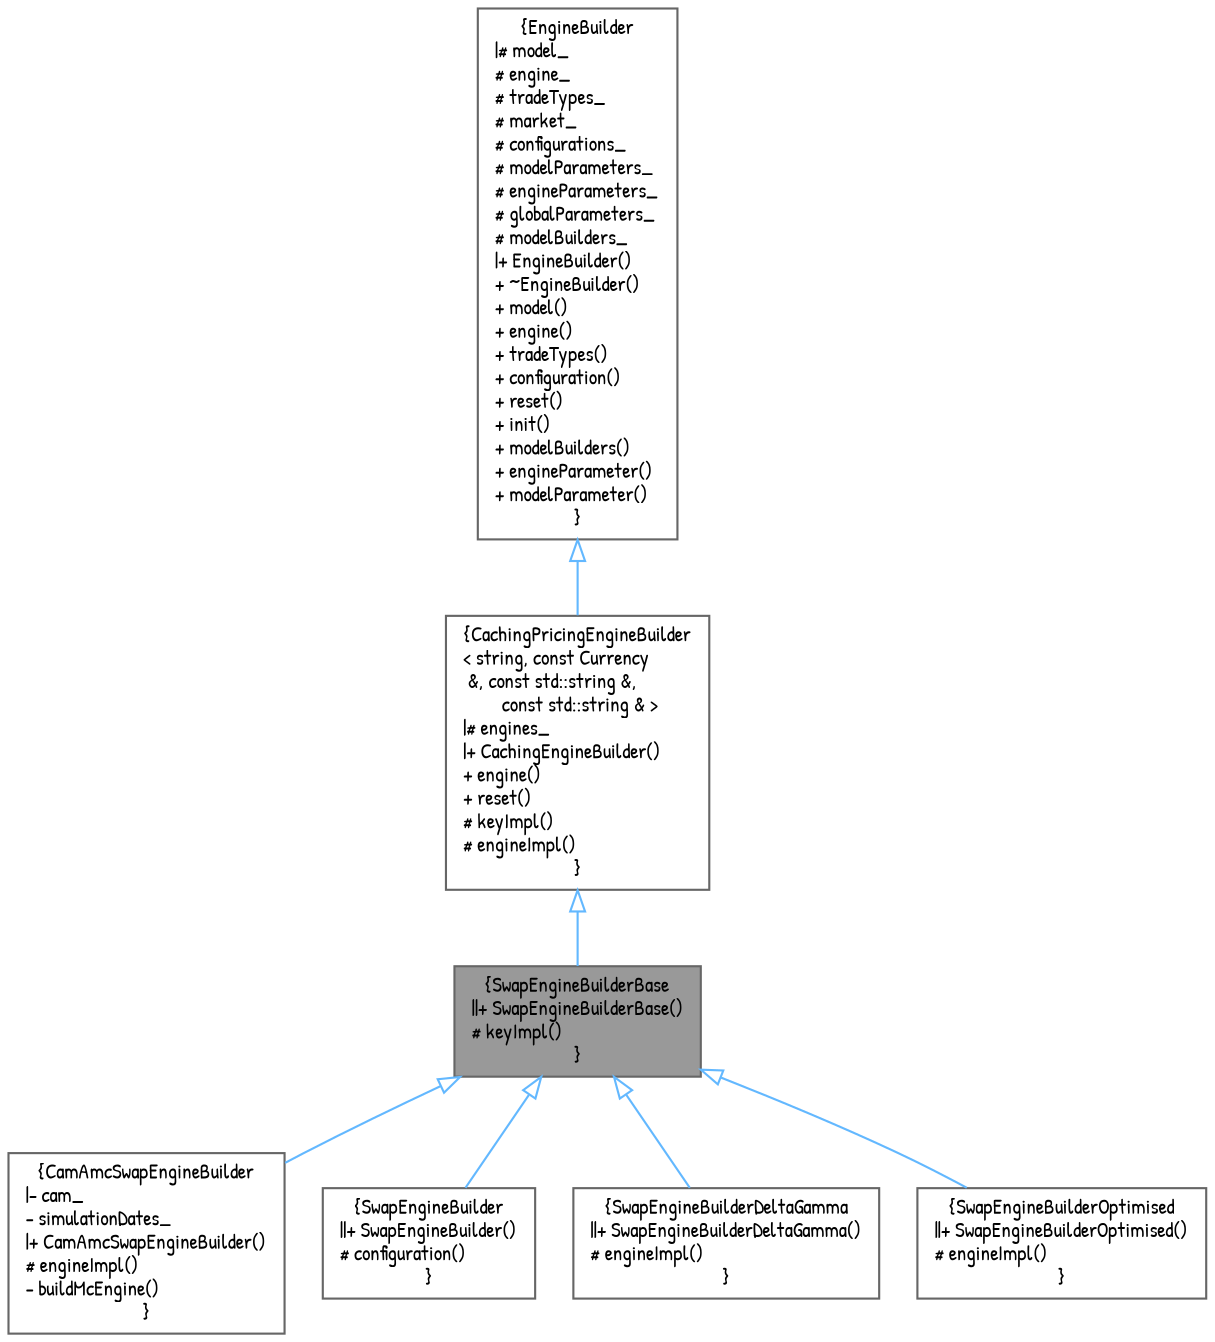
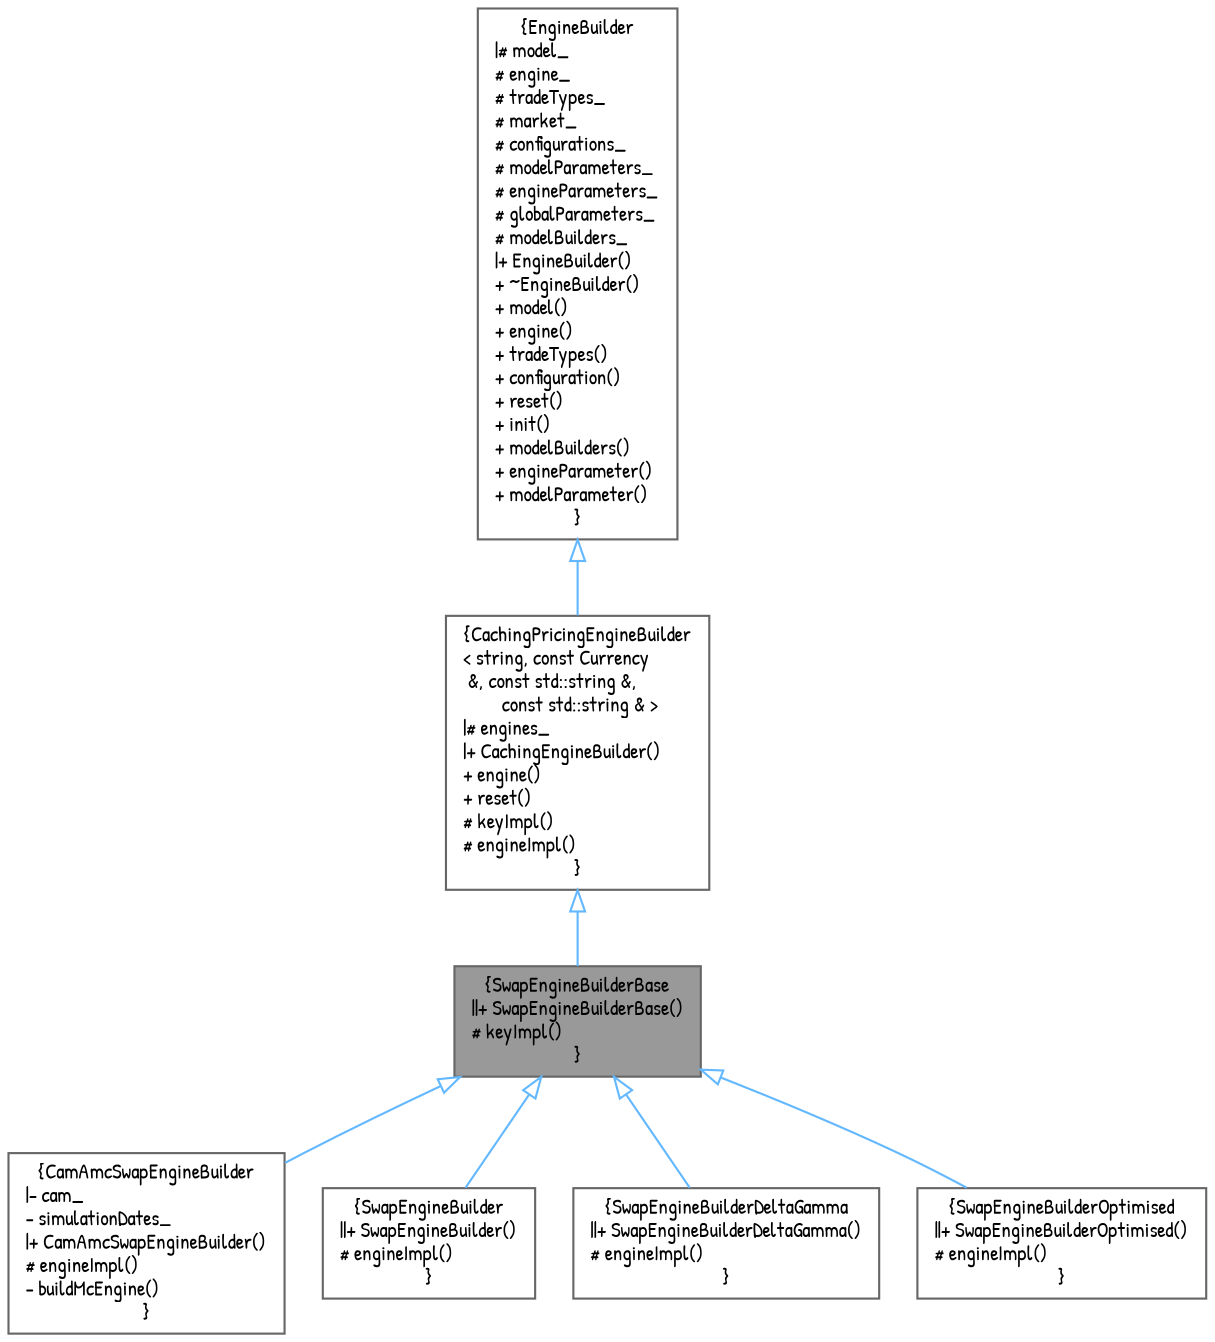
node "{SwapEngineBuilder ||+ SwapEngineBuilder() # configuration() }": label "{SwapEngineBuilder ||+ SwapEngineBuilder() # configuration() }" -> "{SwapEngineBuilder ||+ SwapEngineBuilder() # engineImpl() }"
